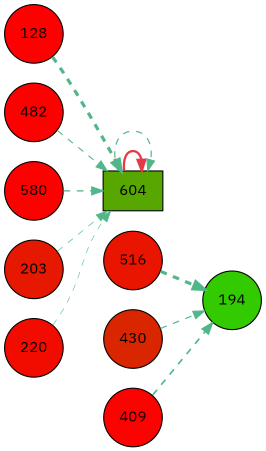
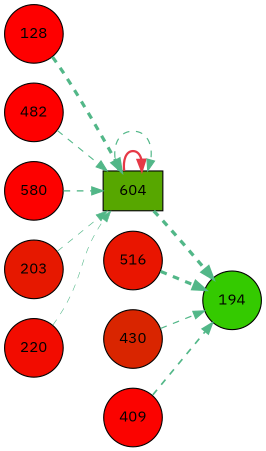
edge "604" -> "194": added
